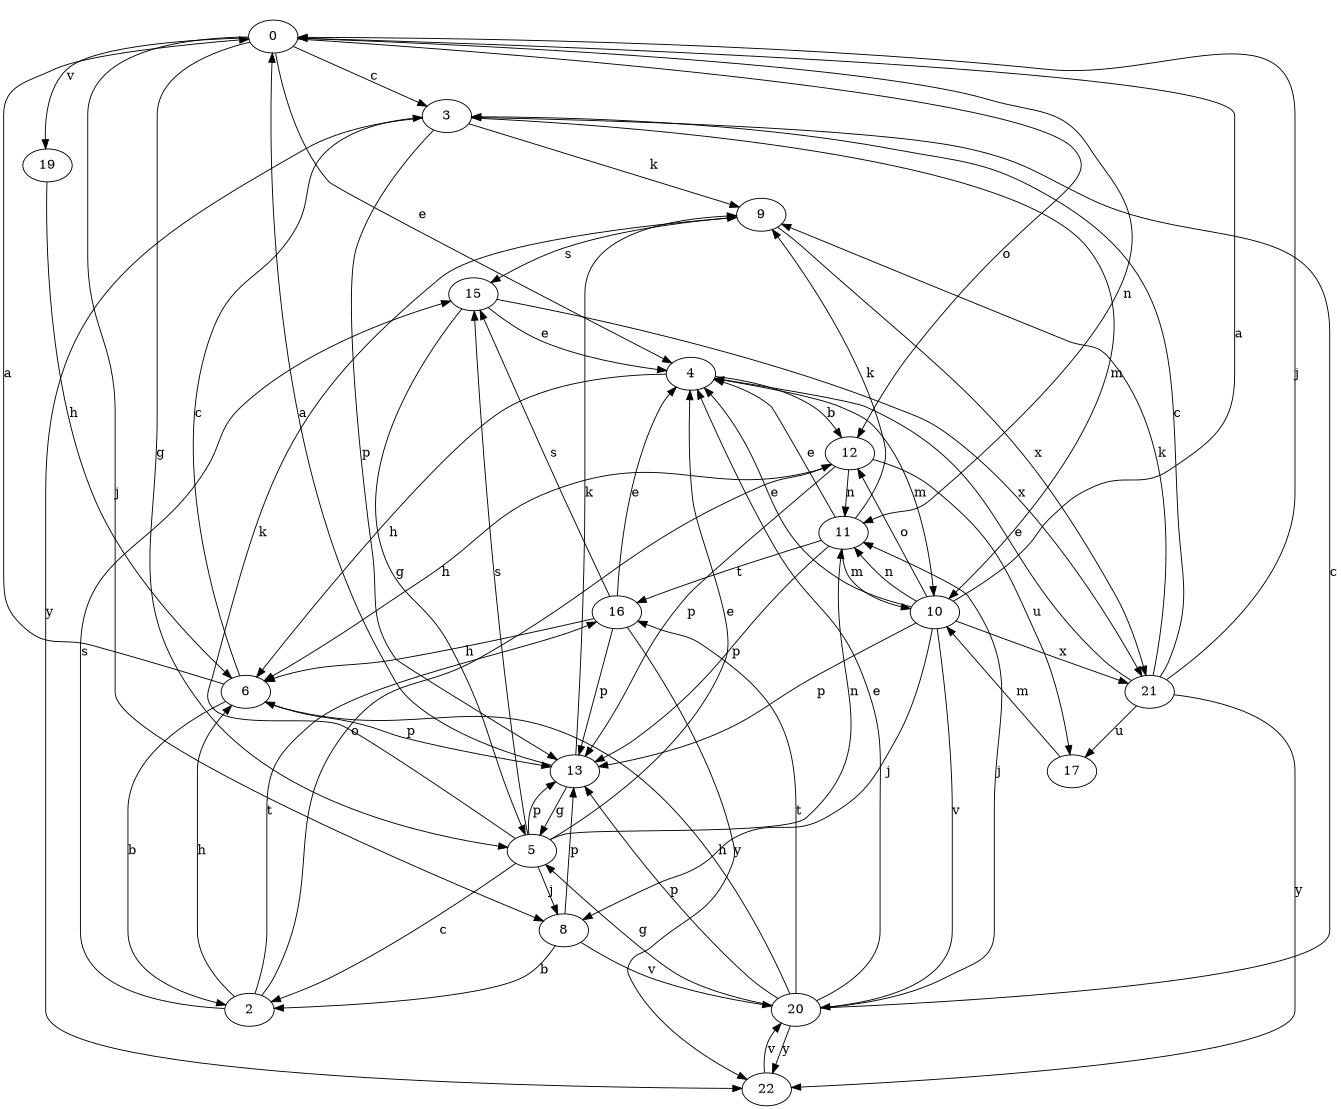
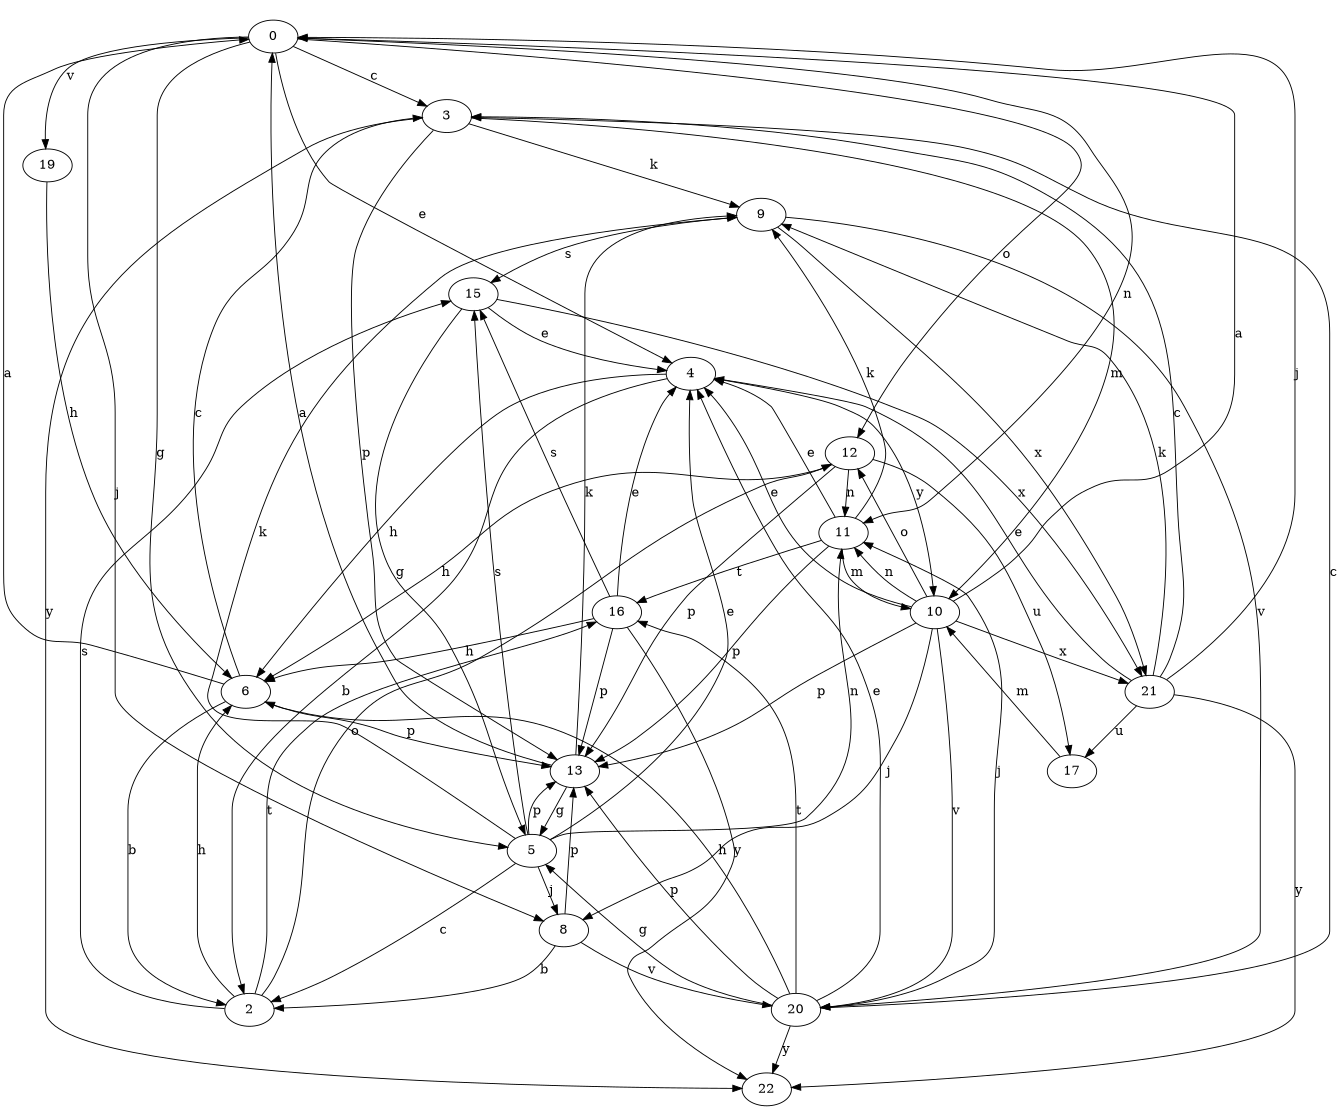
edge "4" -> "12": now "4" -> "2"
edge "4" -> "10": label "m" -> "y"
edge "22" -> "20": now "9" -> "20"
